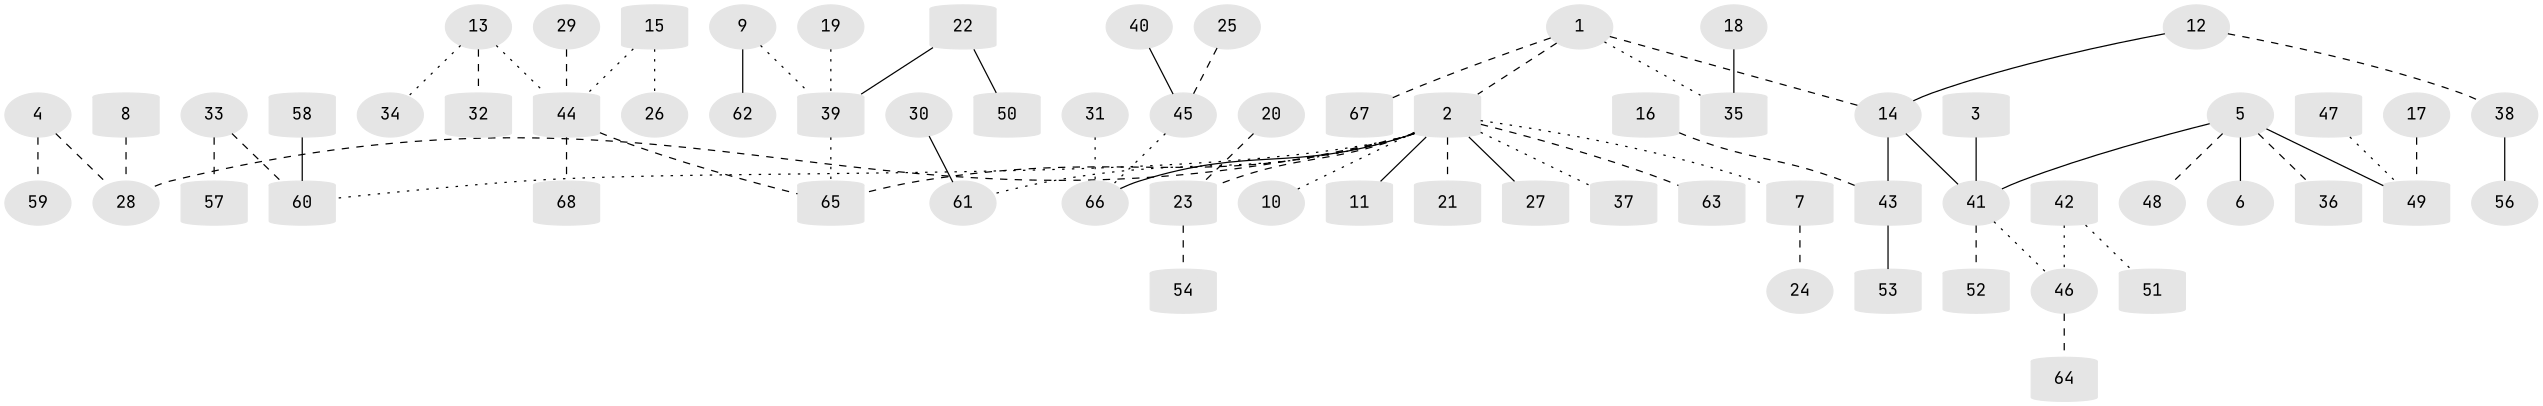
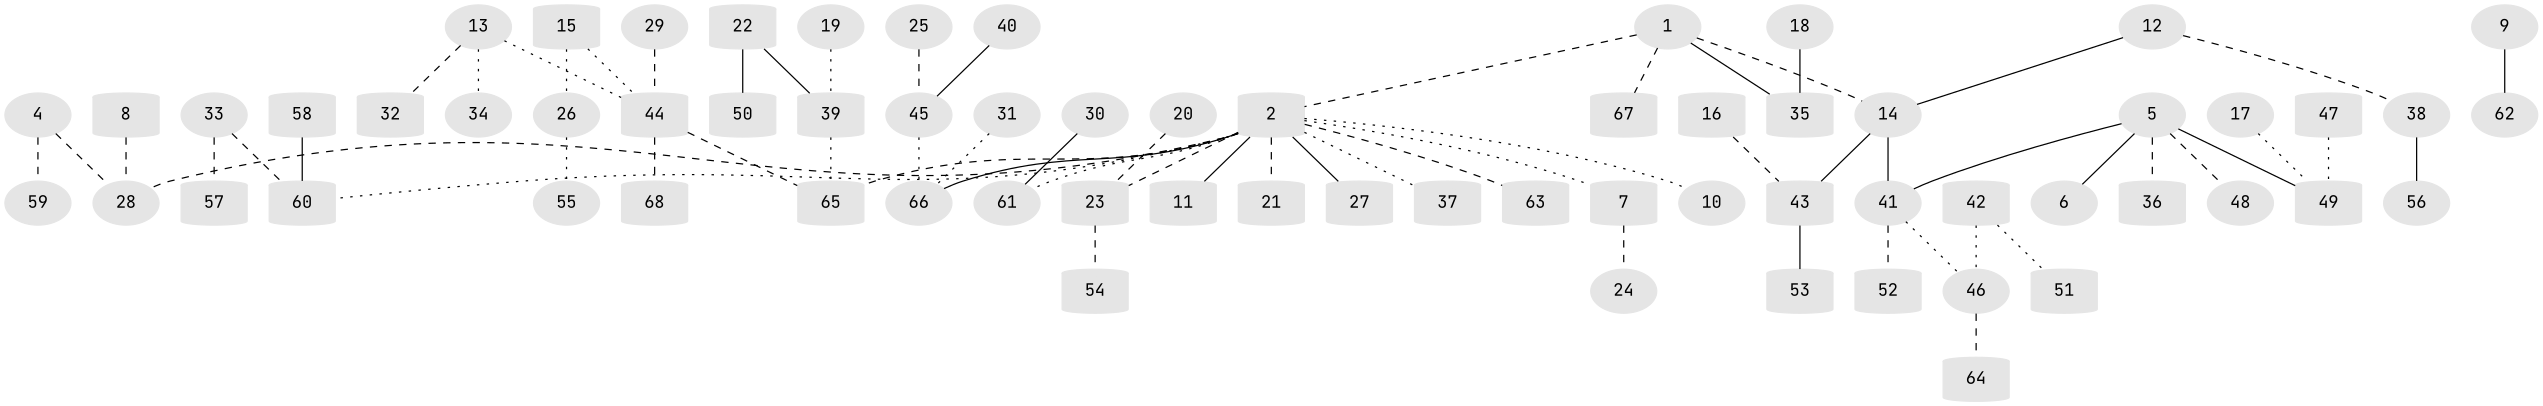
edge "9" -- "39": removed
edge "1" -- "35": style dotted -> solid
node "3": removed
edge "17" -- "49": style dashed -> dotted
node "55": added
